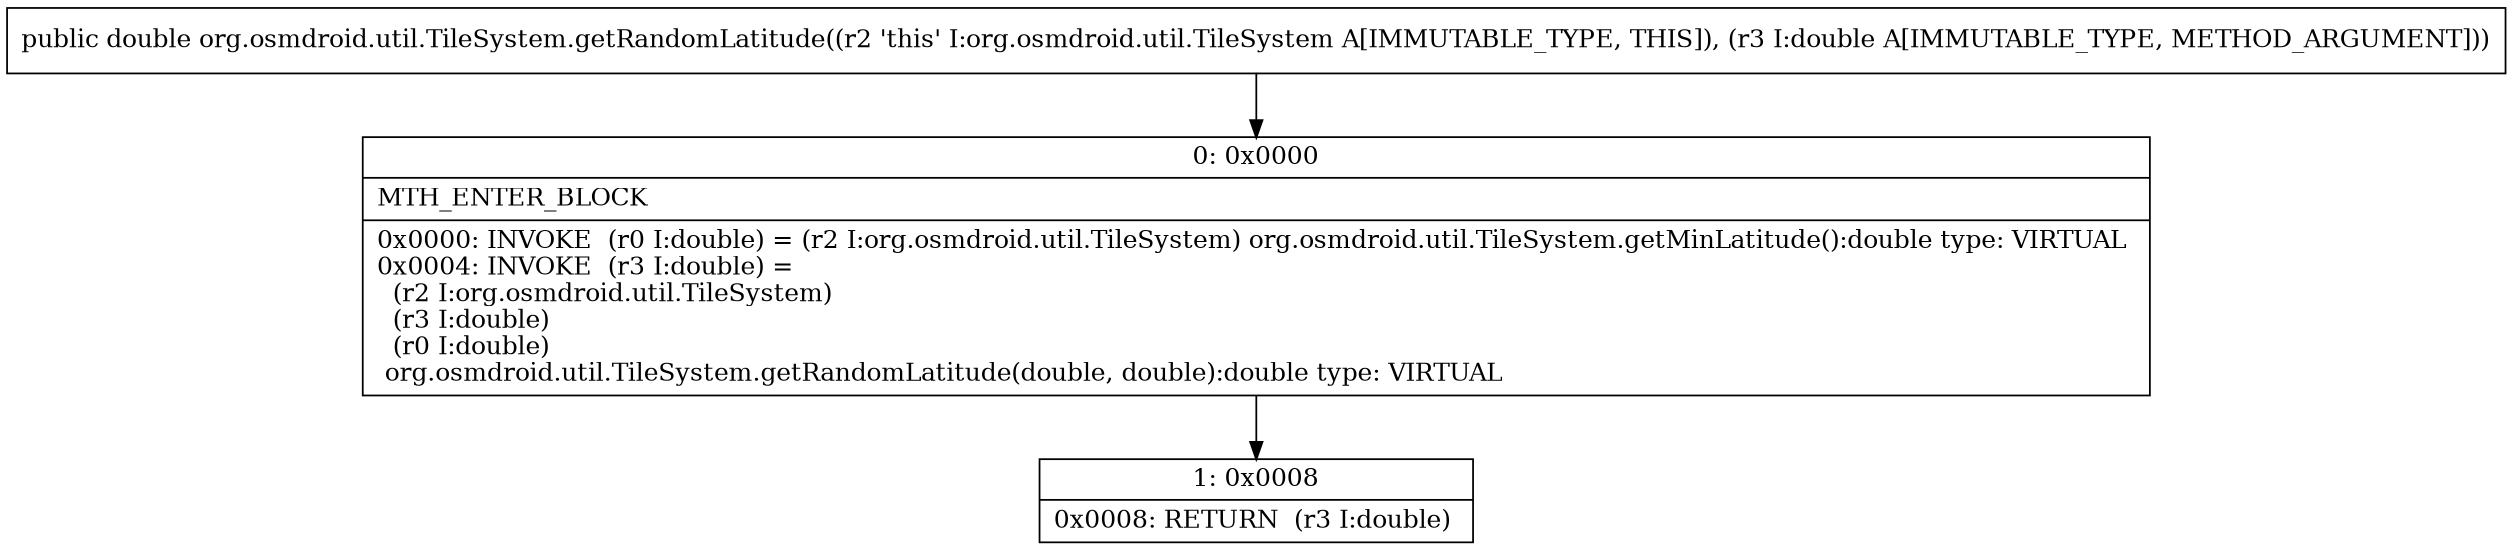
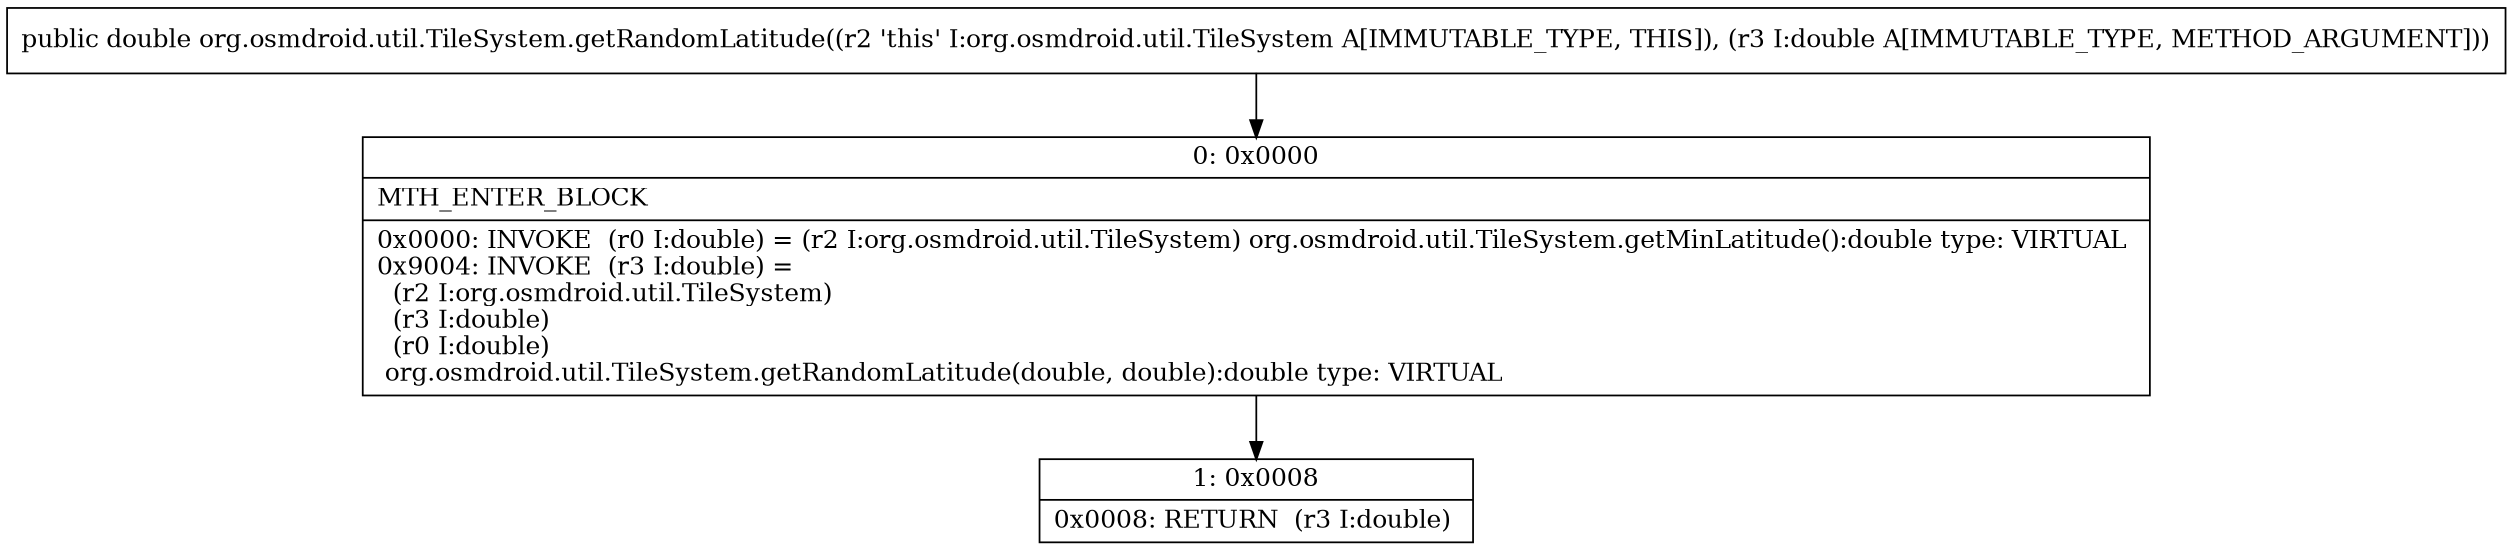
node "0: 0x0000": text "0x0004: INVOKE  (r3 I:double) =" -> "0x9004: INVOKE  (r3 I:double) ="
